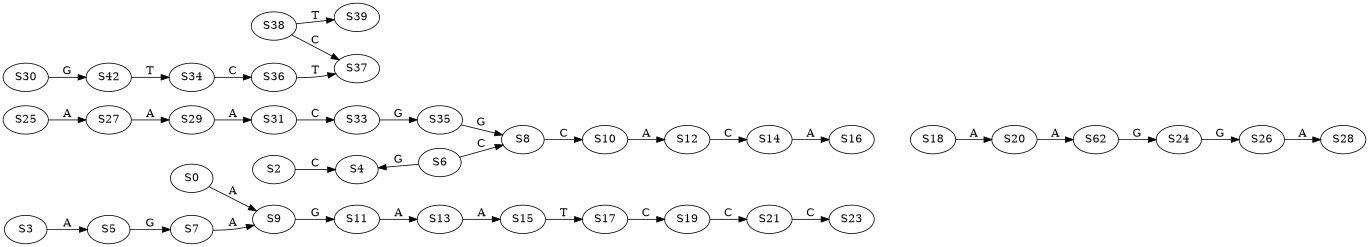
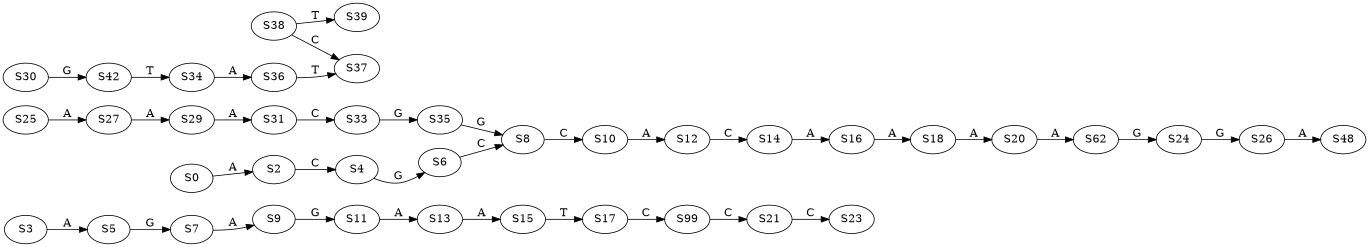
edge "S34" -> "S36": label "C" -> "A"
edge "S16" -> "S18": added, label "A"
node "S28": label "S28" -> "S48"
edge "S6" -> "S4": reversed
edge "S0" -> "S9": now "S0" -> "S2"
node "S19": label "S19" -> "S99"
